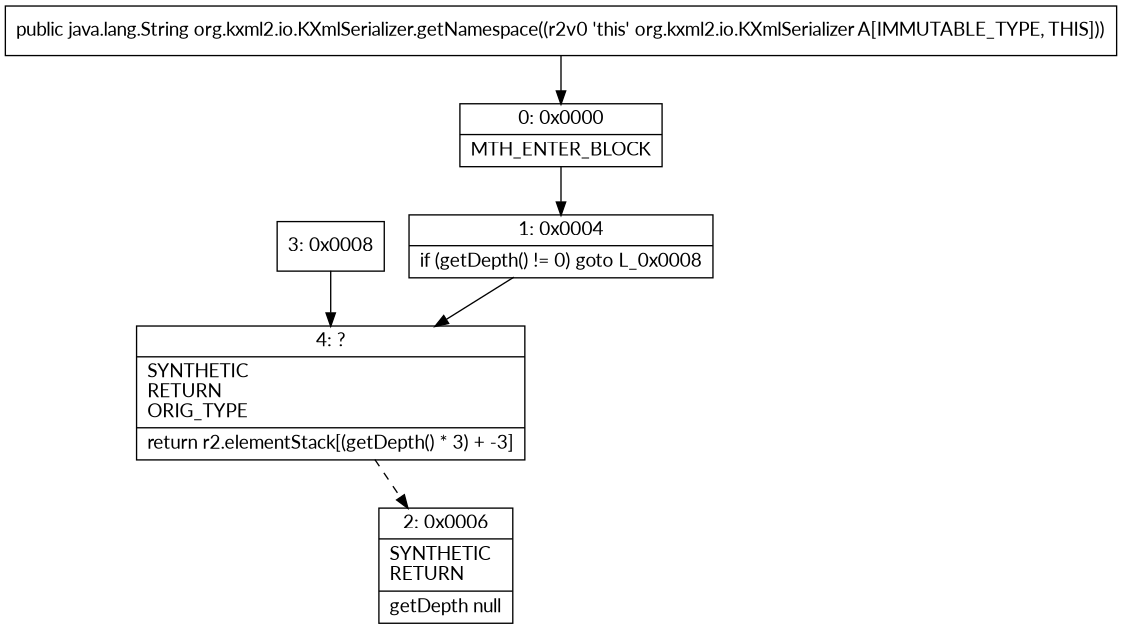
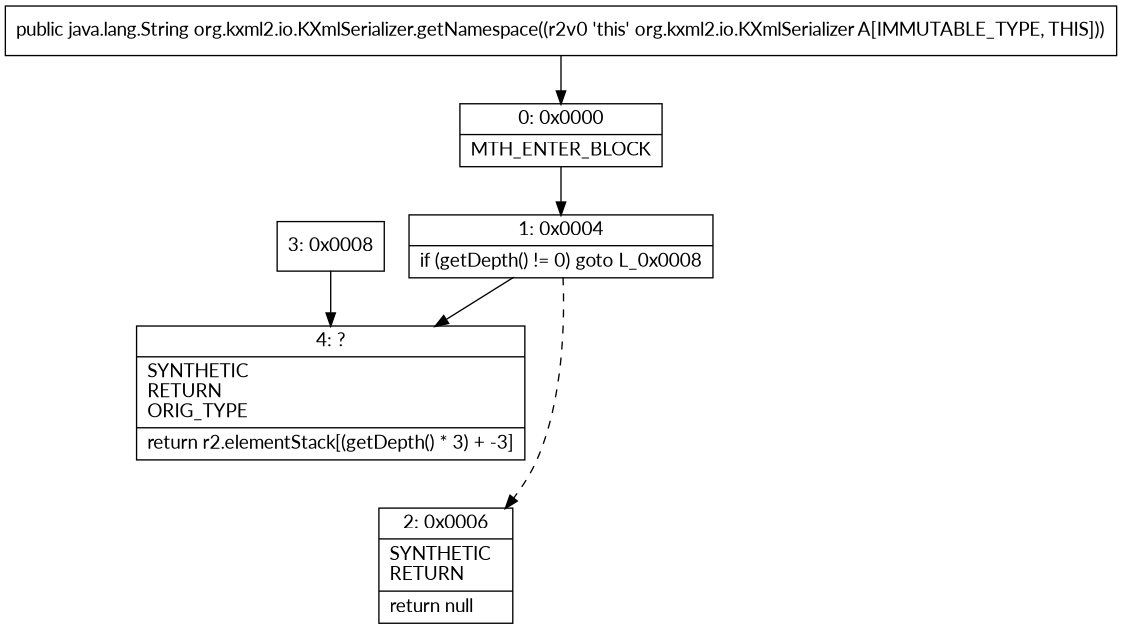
edge "4: ?" -> "2: 0x0006": now "1: 0x0004" -> "2: 0x0006"
node "2: 0x0006": text "getDepth null" -> "return null"
